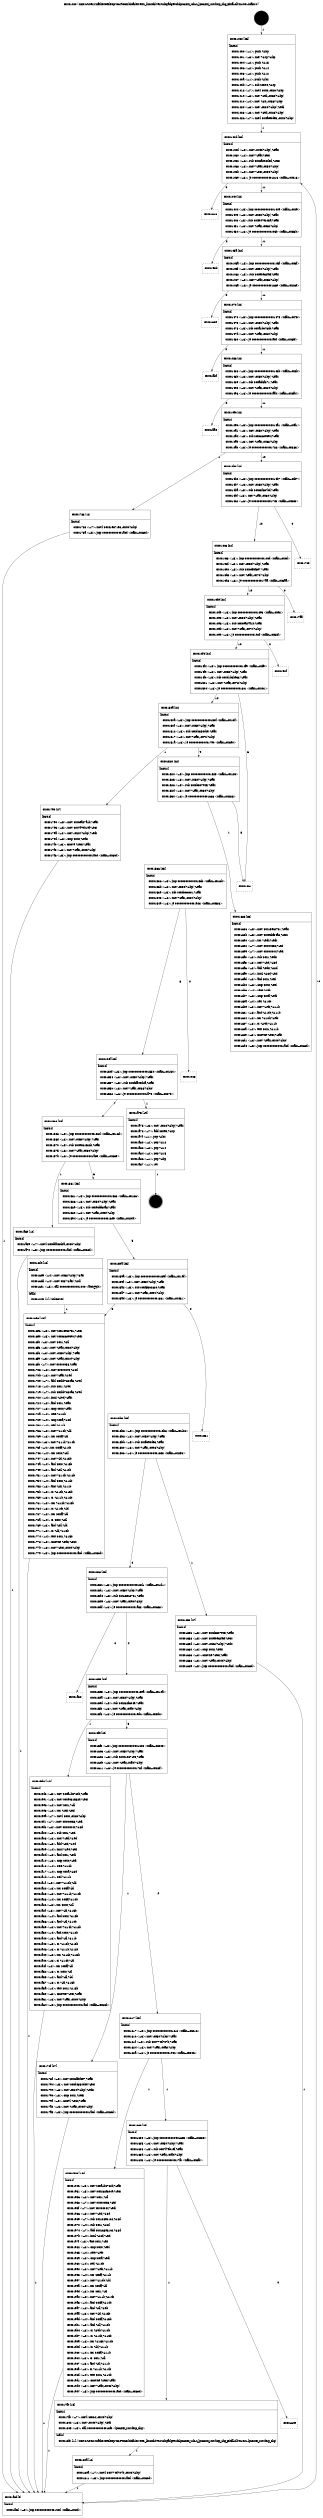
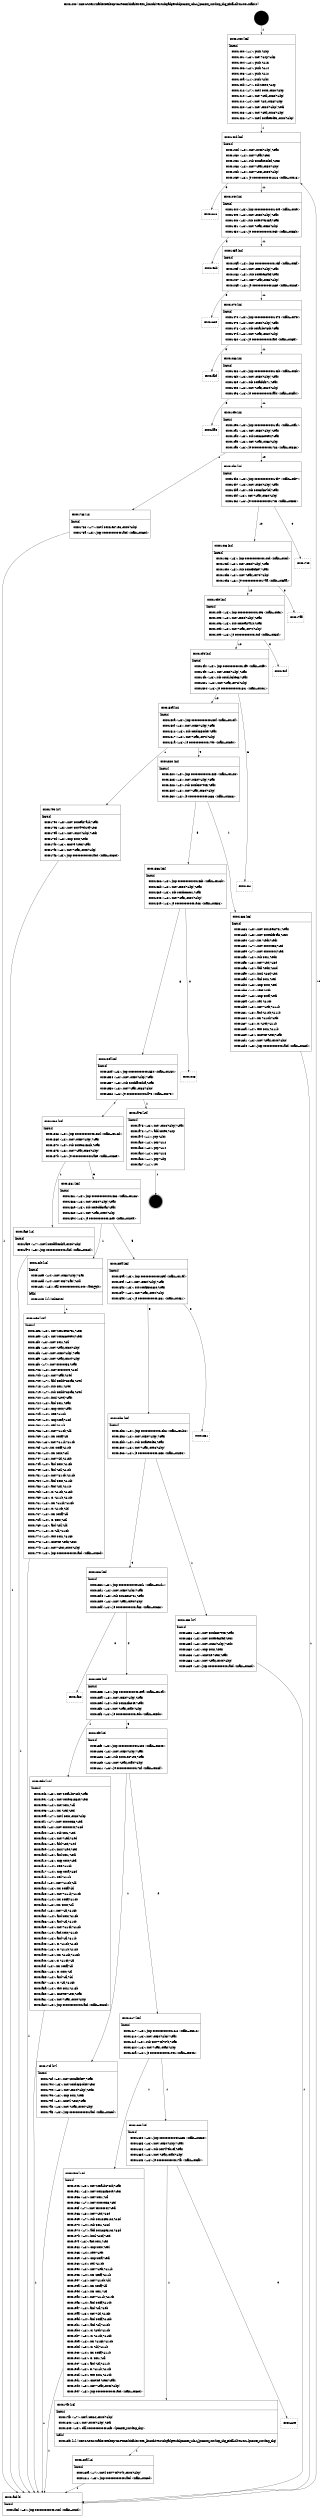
edge "0x401520 [22]" -> "0x4018c1": now "0x401520 [22]" -> "0x401536 [25]"
edge "0x401581 [25]" -> "0x4016d9 [13]": added, label "1"
edge "0x40159a [25]" -> "0x4016e6 [157]": now "0x40159a [25]" -> "0x4015b3 [25]"
edge "0x401686 [83]" -> "0x401acd [5]": added, label "1"
